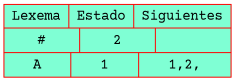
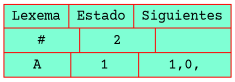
node "Lexema": text "1,2," -> "1,0,"
